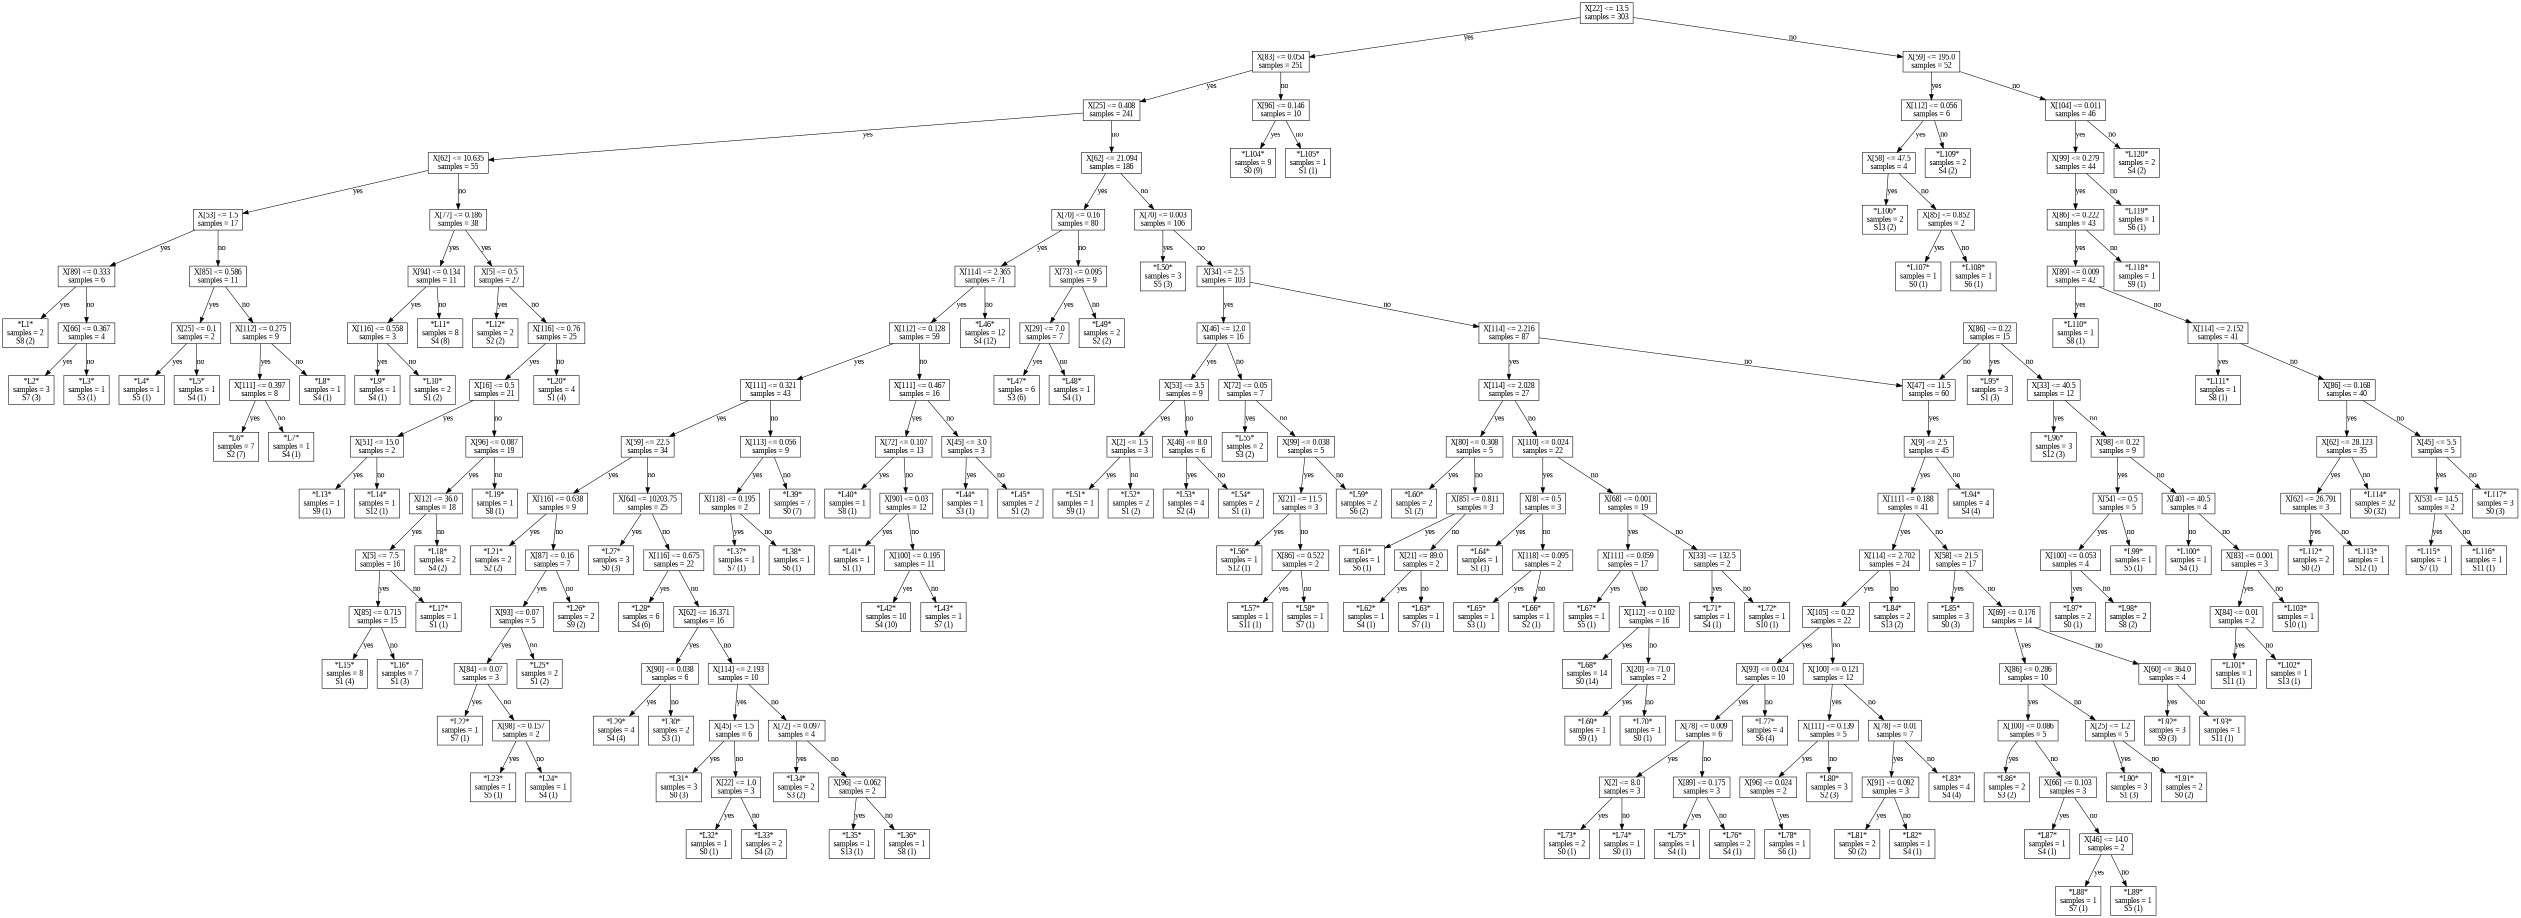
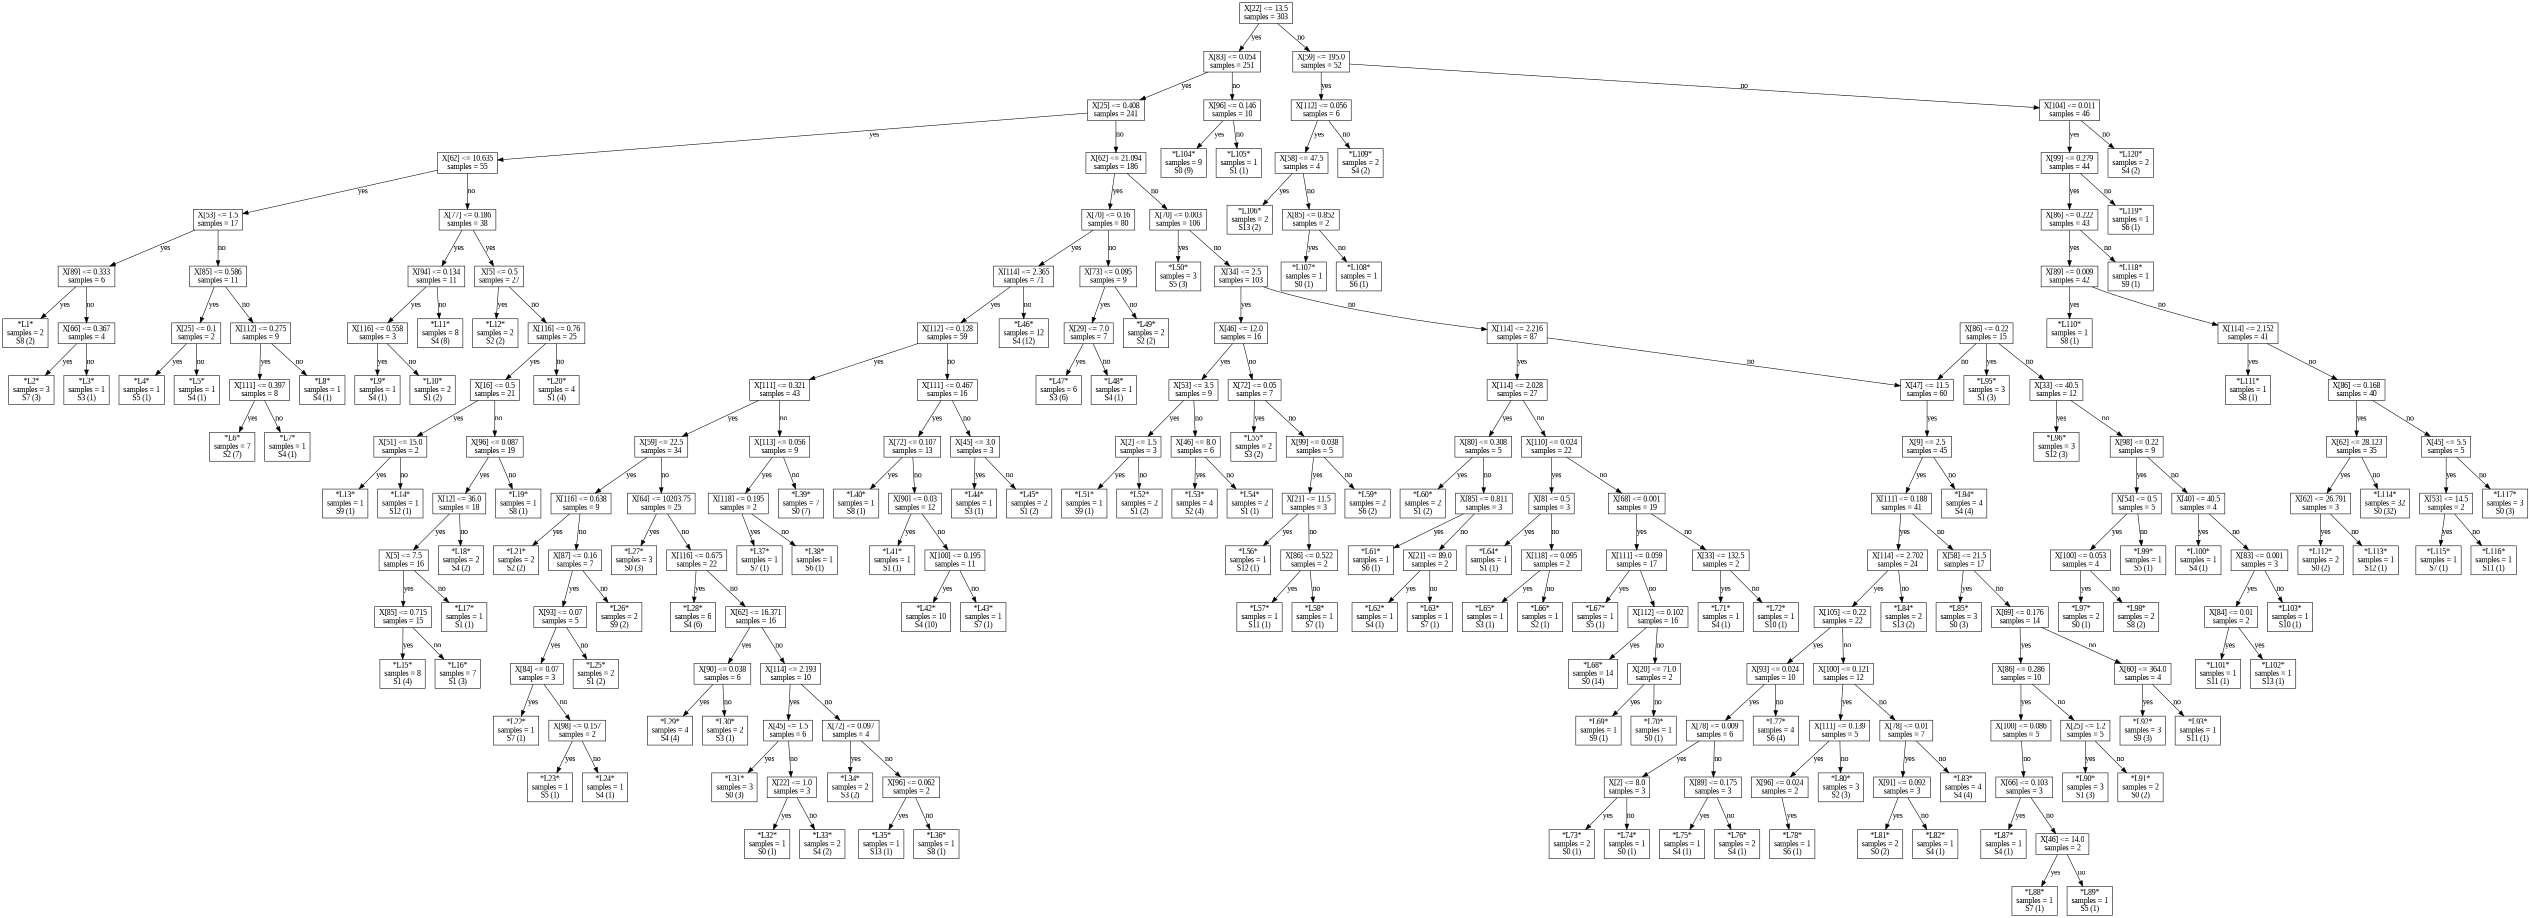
edge "X[40] <= 40.5 samples = 4" -> "*L100* samples = 1 S4 (1)": label "no" -> "yes"
edge "X[84] <= 0.01 samples = 2" -> "*L102* samples = 1 S13 (1)": label "no" -> "yes"
node "*L86* samples = 2 S3 (2)": removed
